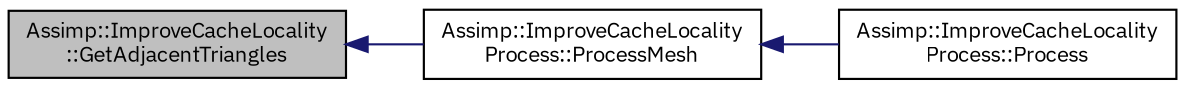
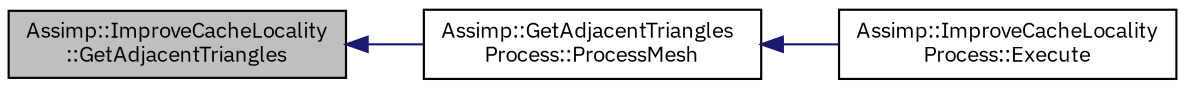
node "Assimp::ImproveCacheLocality Process::ProcessMesh": label "Assimp::ImproveCacheLocality Process::ProcessMesh" -> "Assimp::GetAdjacentTriangles Process::ProcessMesh"
node "Assimp::ImproveCacheLocality Process::Process": label "Assimp::ImproveCacheLocality Process::Process" -> "Assimp::ImproveCacheLocality Process::Execute"
